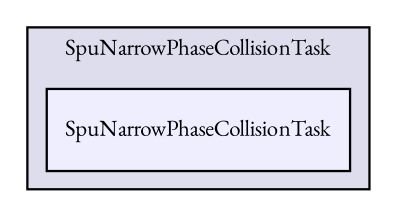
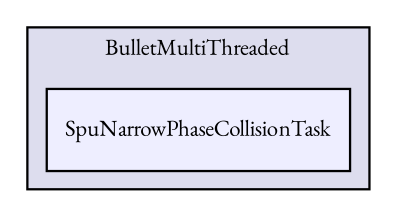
cluster "SpuNarrowPhaseCollisionTask": label "SpuNarrowPhaseCollisionTask" -> "BulletMultiThreaded"
